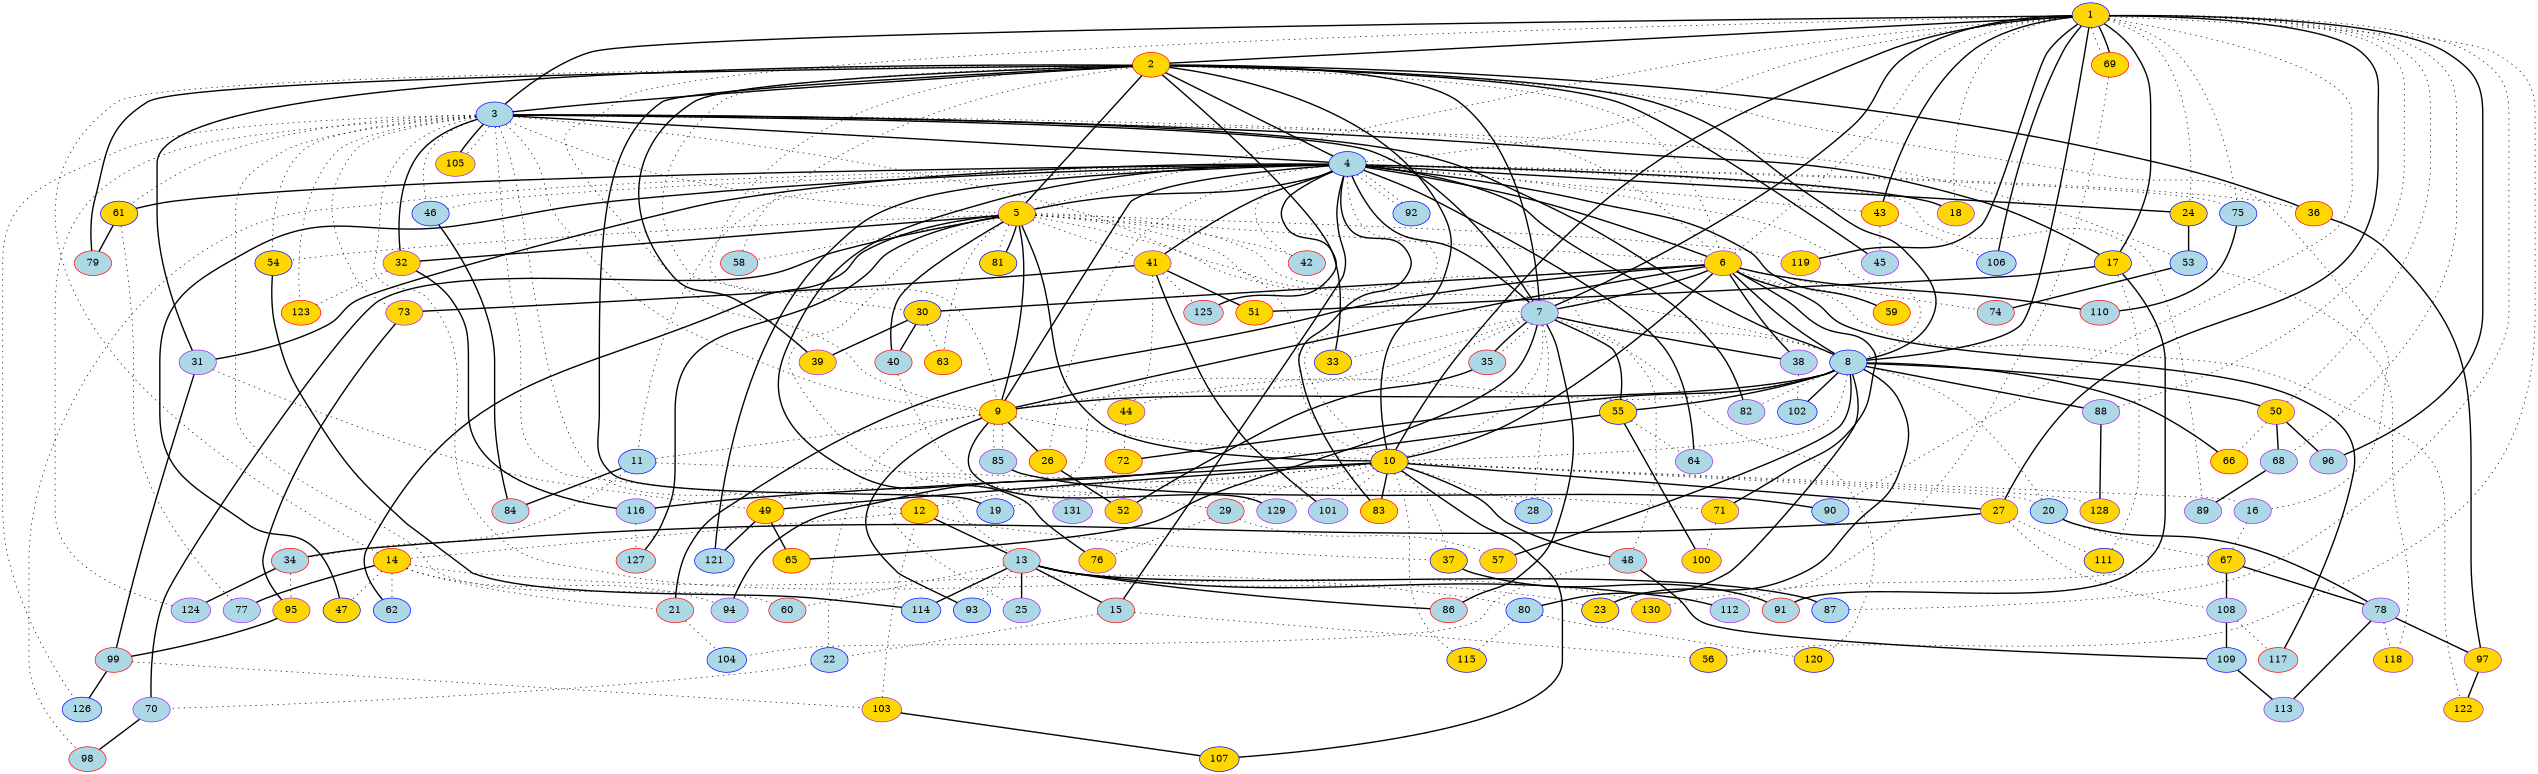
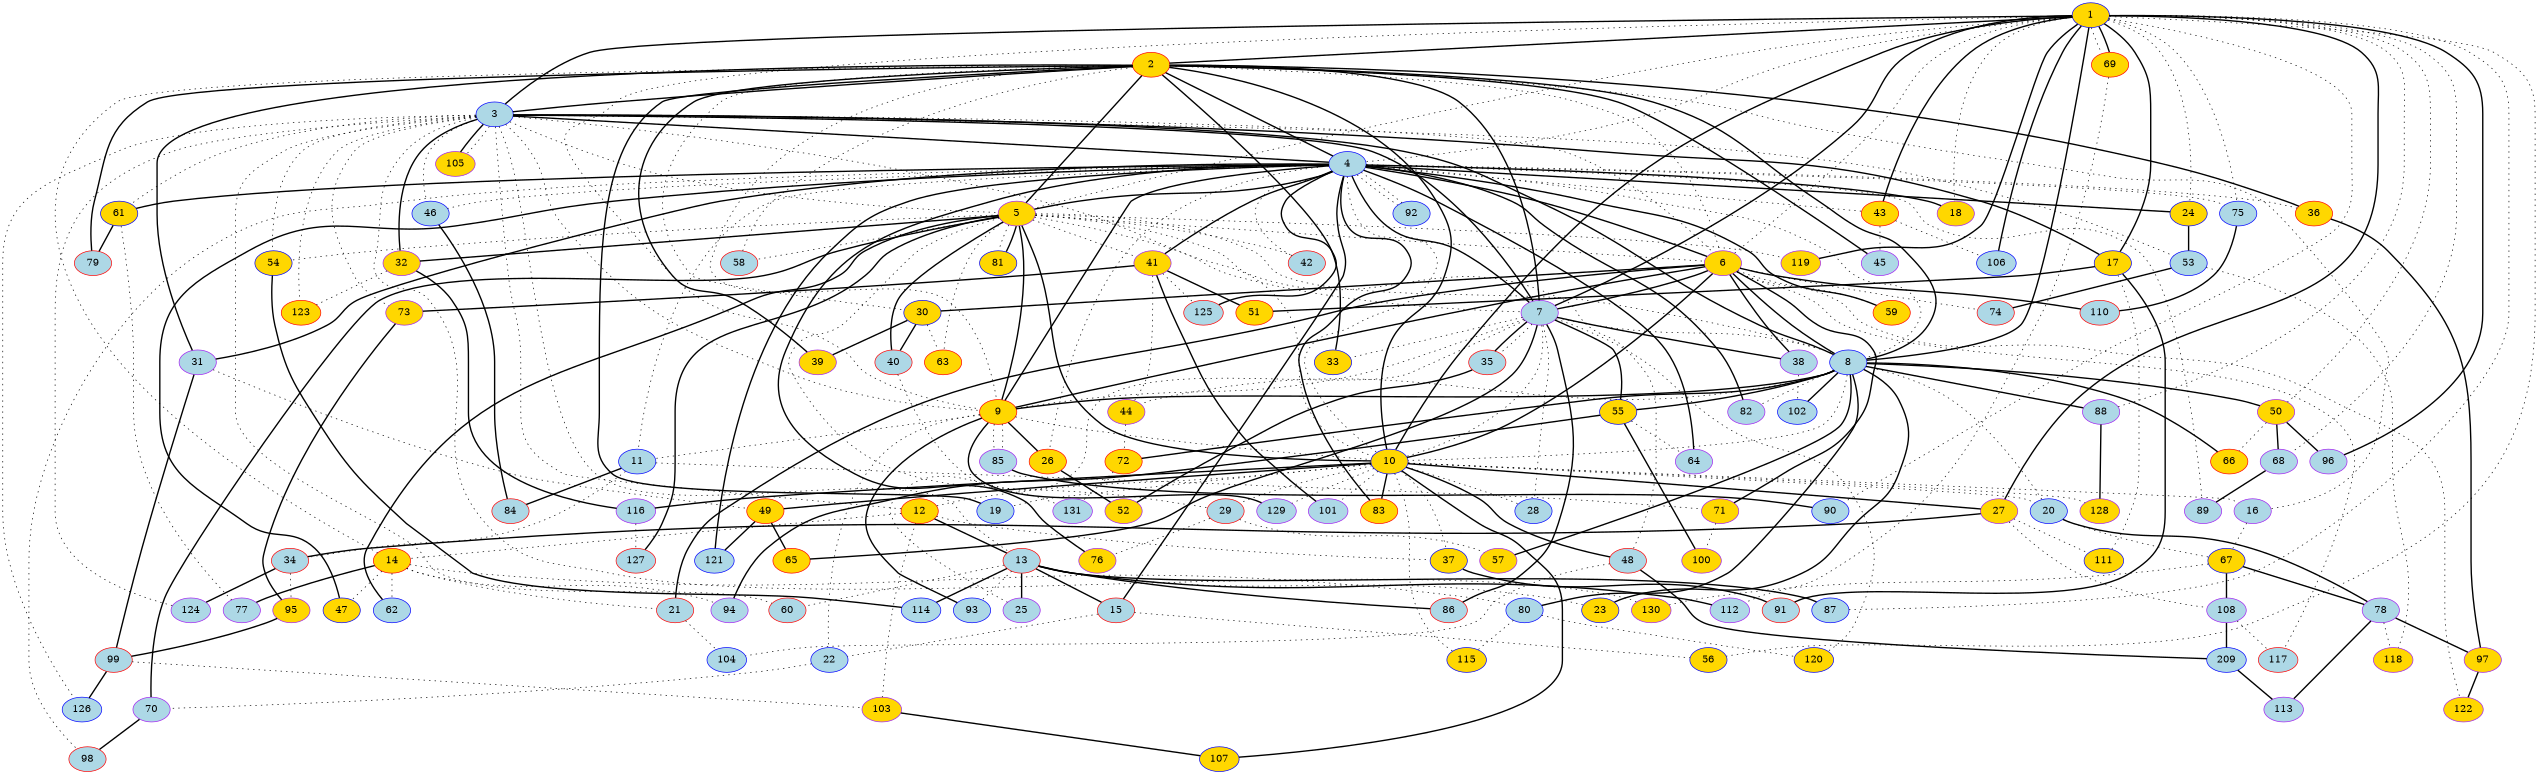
edge "6" -- "117": style bold -> dotted
node "109": label "109" -> "209"
